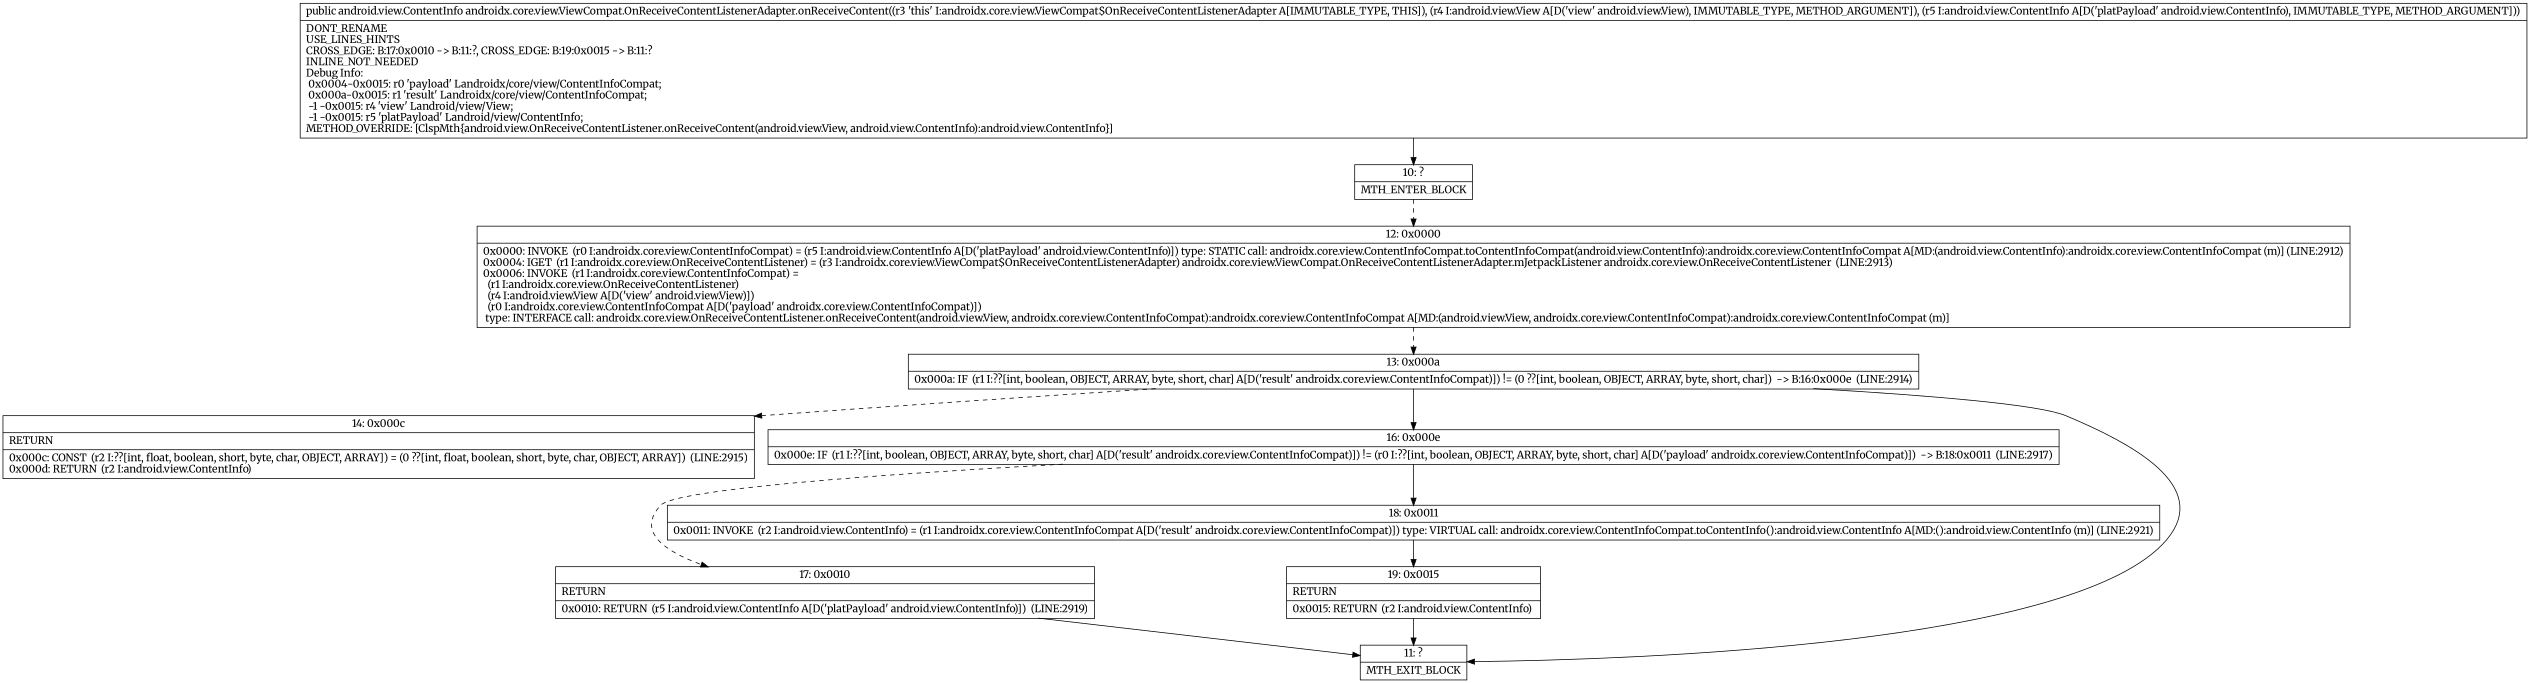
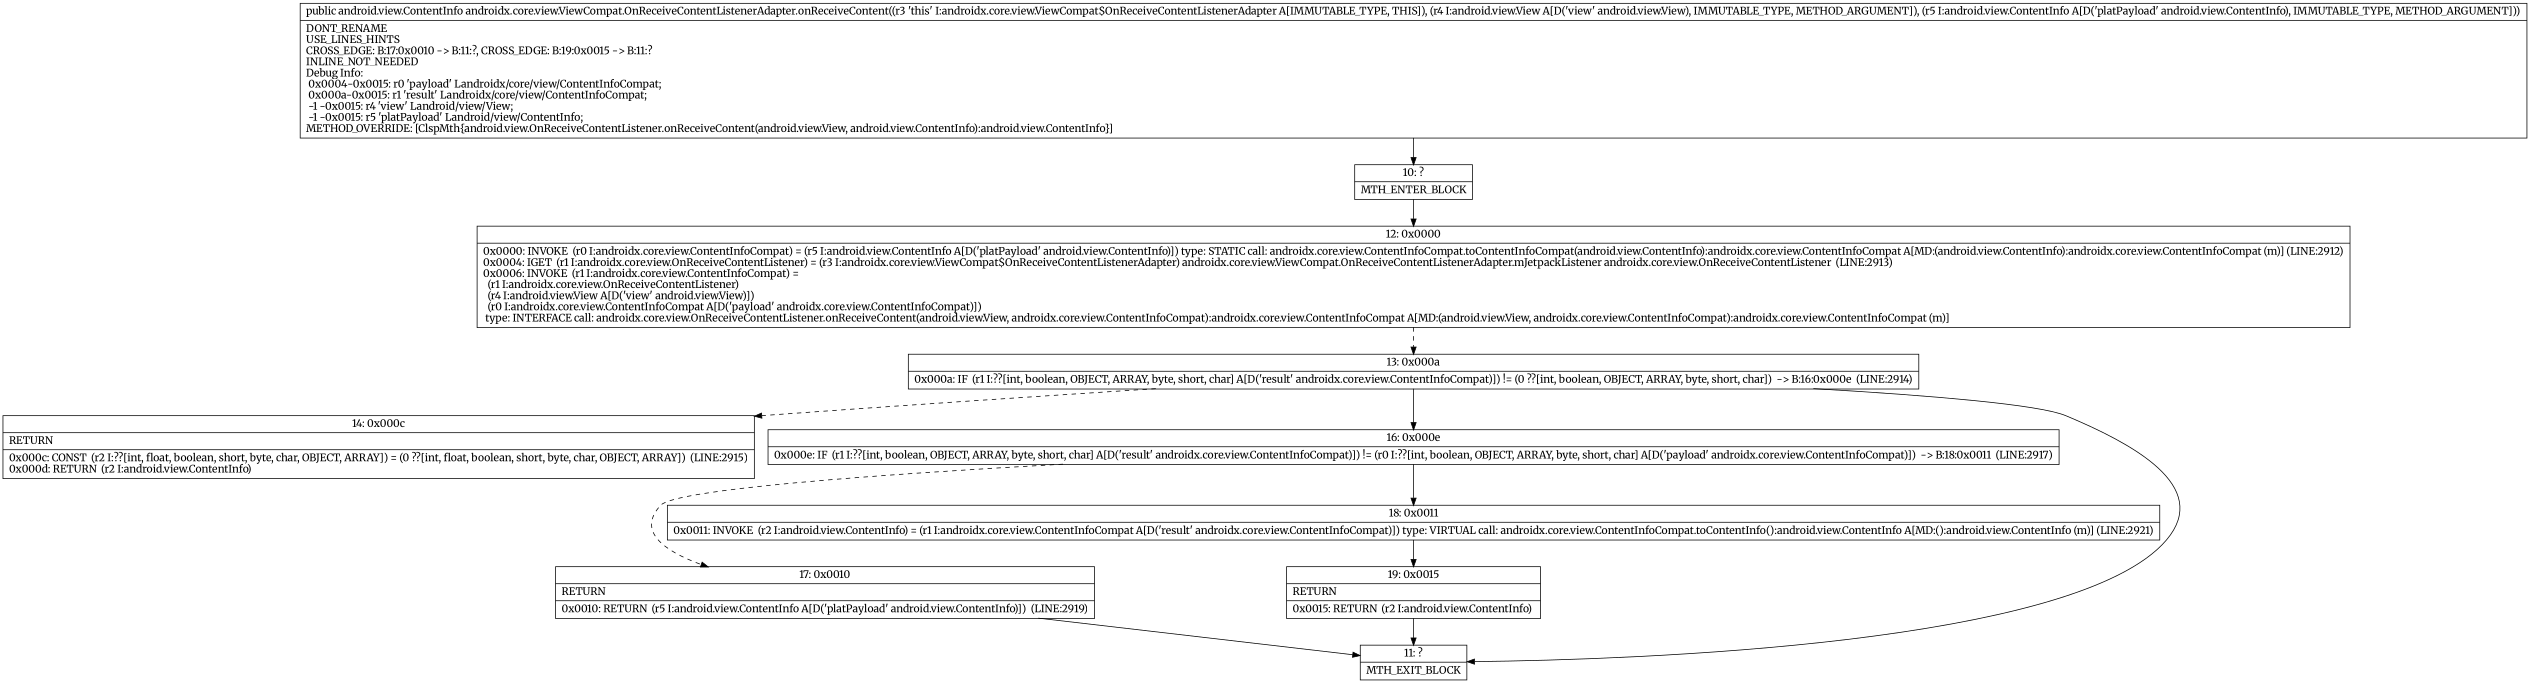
edge "10: ?" -> "12: 0x0000": style dashed -> solid
